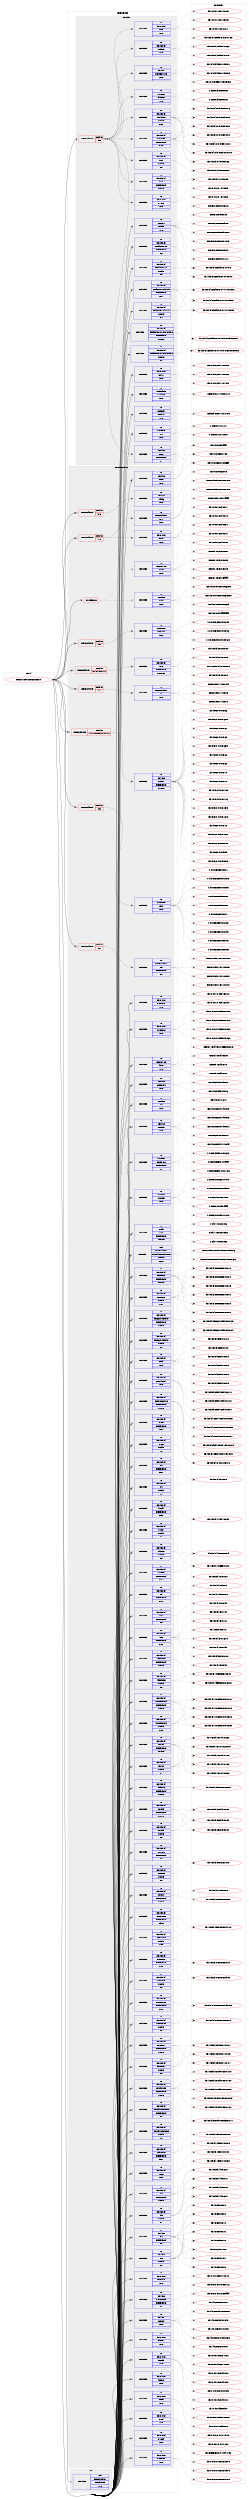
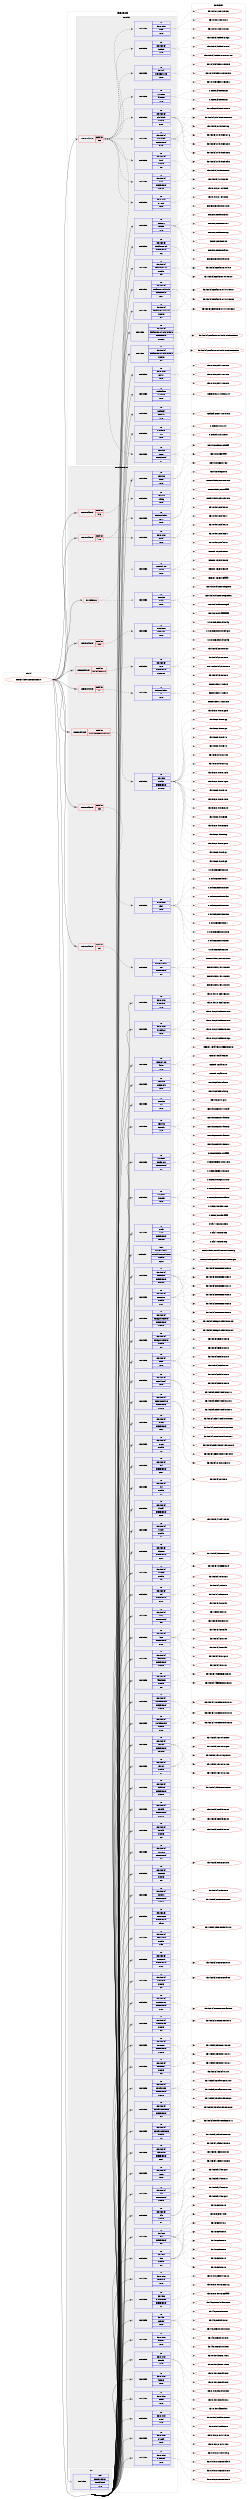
node "dev-haskell/quickcheck-1.2.0.1": label "dev-haskell/quickcheck-1.2.0.1" -> "dev-ndisc/quickcheck-1.2.0.1"
node "net-misc/string-7.5_p1-r4": label "net-misc/string-7.5_p1-r4" -> "net-misc/openssh-7.5_p1-r4"
node "zlib-haskell/hslogger-1.2.9": label "zlib-haskell/hslogger-1.2.9" -> "dev-haskell/hslogger-1.2.9"
node "dev-haskell/monad-control-0.3.3.0": removed
node "dev-haskell/transformers-0.4.1.0": label "dev-haskell/transformers-0.4.1.0" -> "dev-haskell/haskell-0.4.1.0"
node "dev-greaterequal/pyinotify-0.9.6": label "dev-greaterequal/pyinotify-0.9.6" -> "dev-python/pyinotify-0.9.6"
